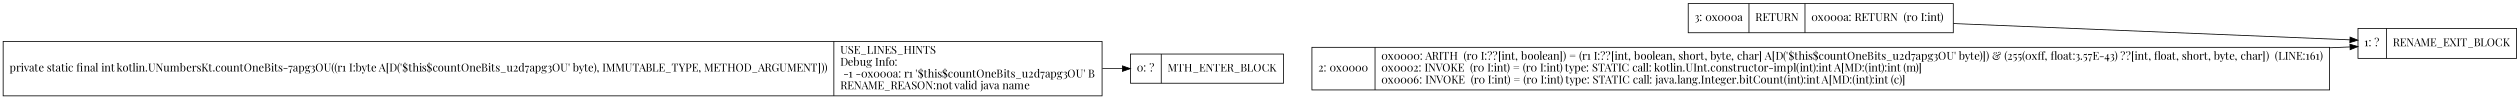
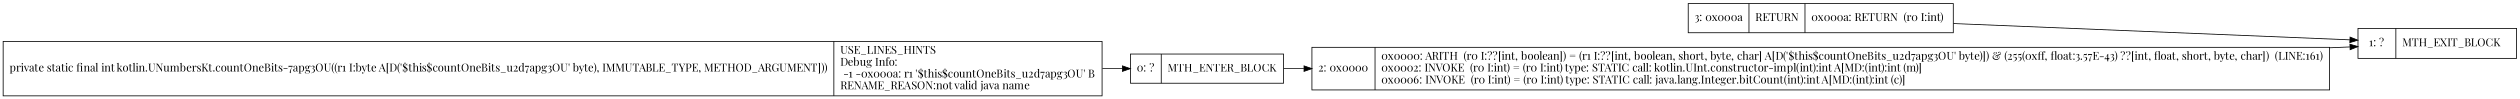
node "1: ?": text "RENAME_EXIT_BLOCK" -> "MTH_EXIT_BLOCK"
edge "0: ?" -> "2: 0x0000": added
